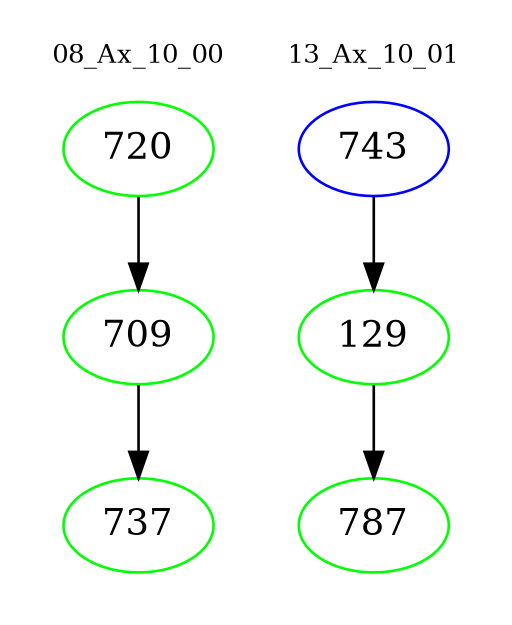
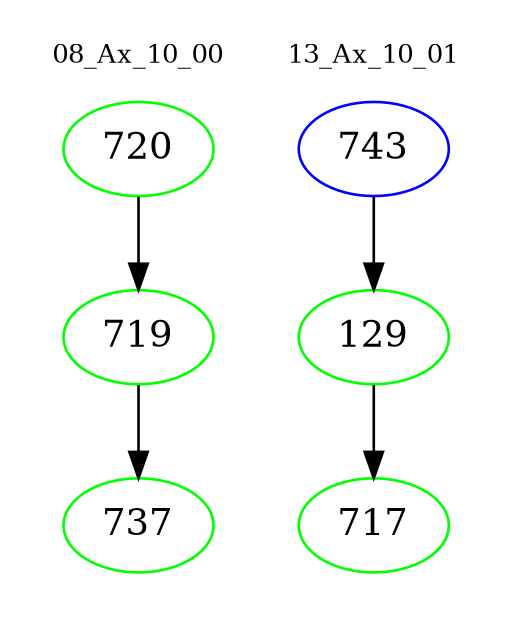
node "709": label "709" -> "719"
node "787": label "787" -> "717"
